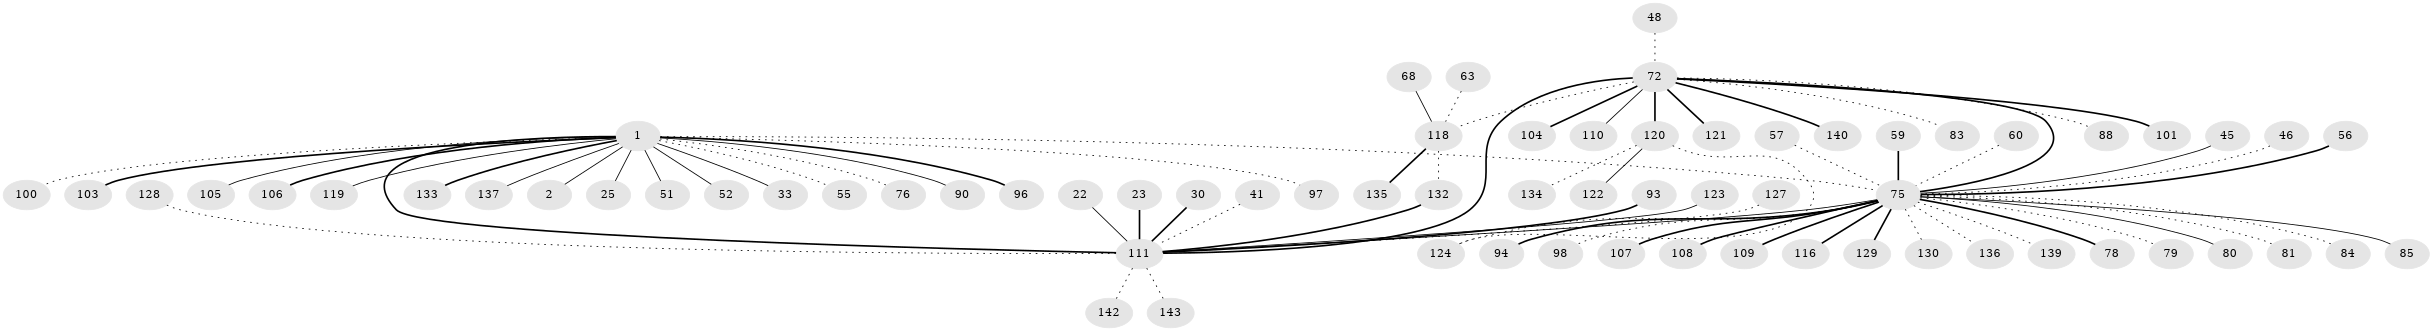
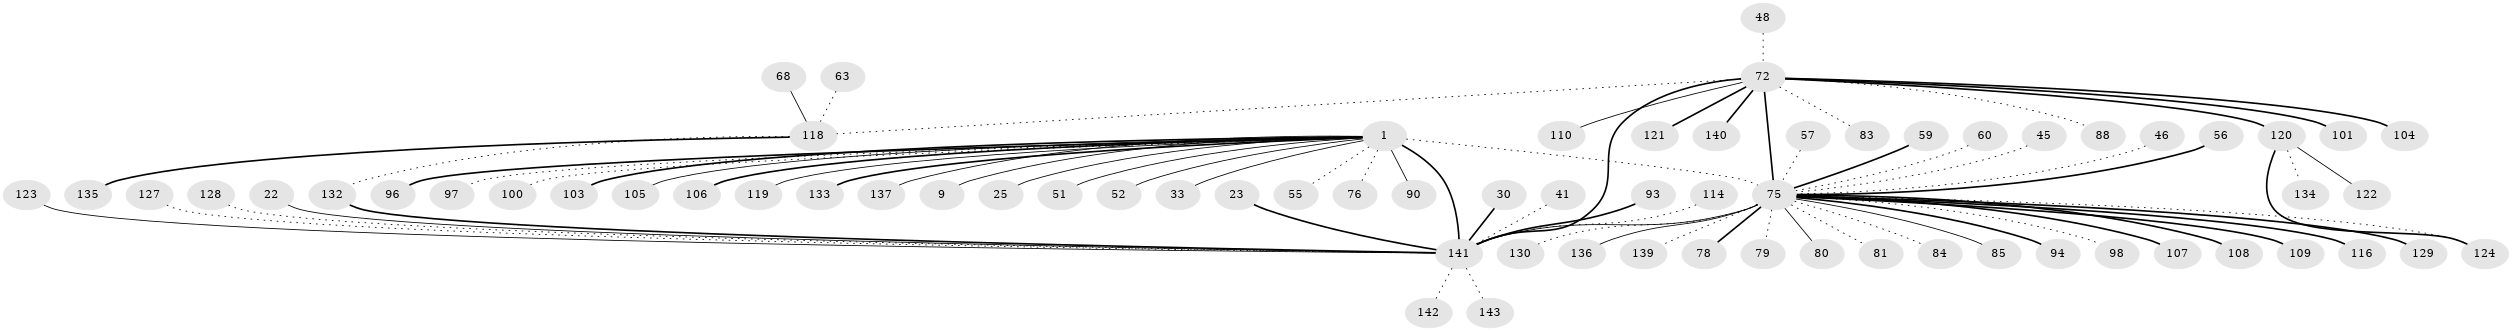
edge "45" -- "75": style solid -> dotted
node "2": label "2" -> "9"
node "114": added
edge "75" -- "136": style dotted -> solid
edge "120" -- "124": style dotted -> bold
node "111": label "111" -> "141"
